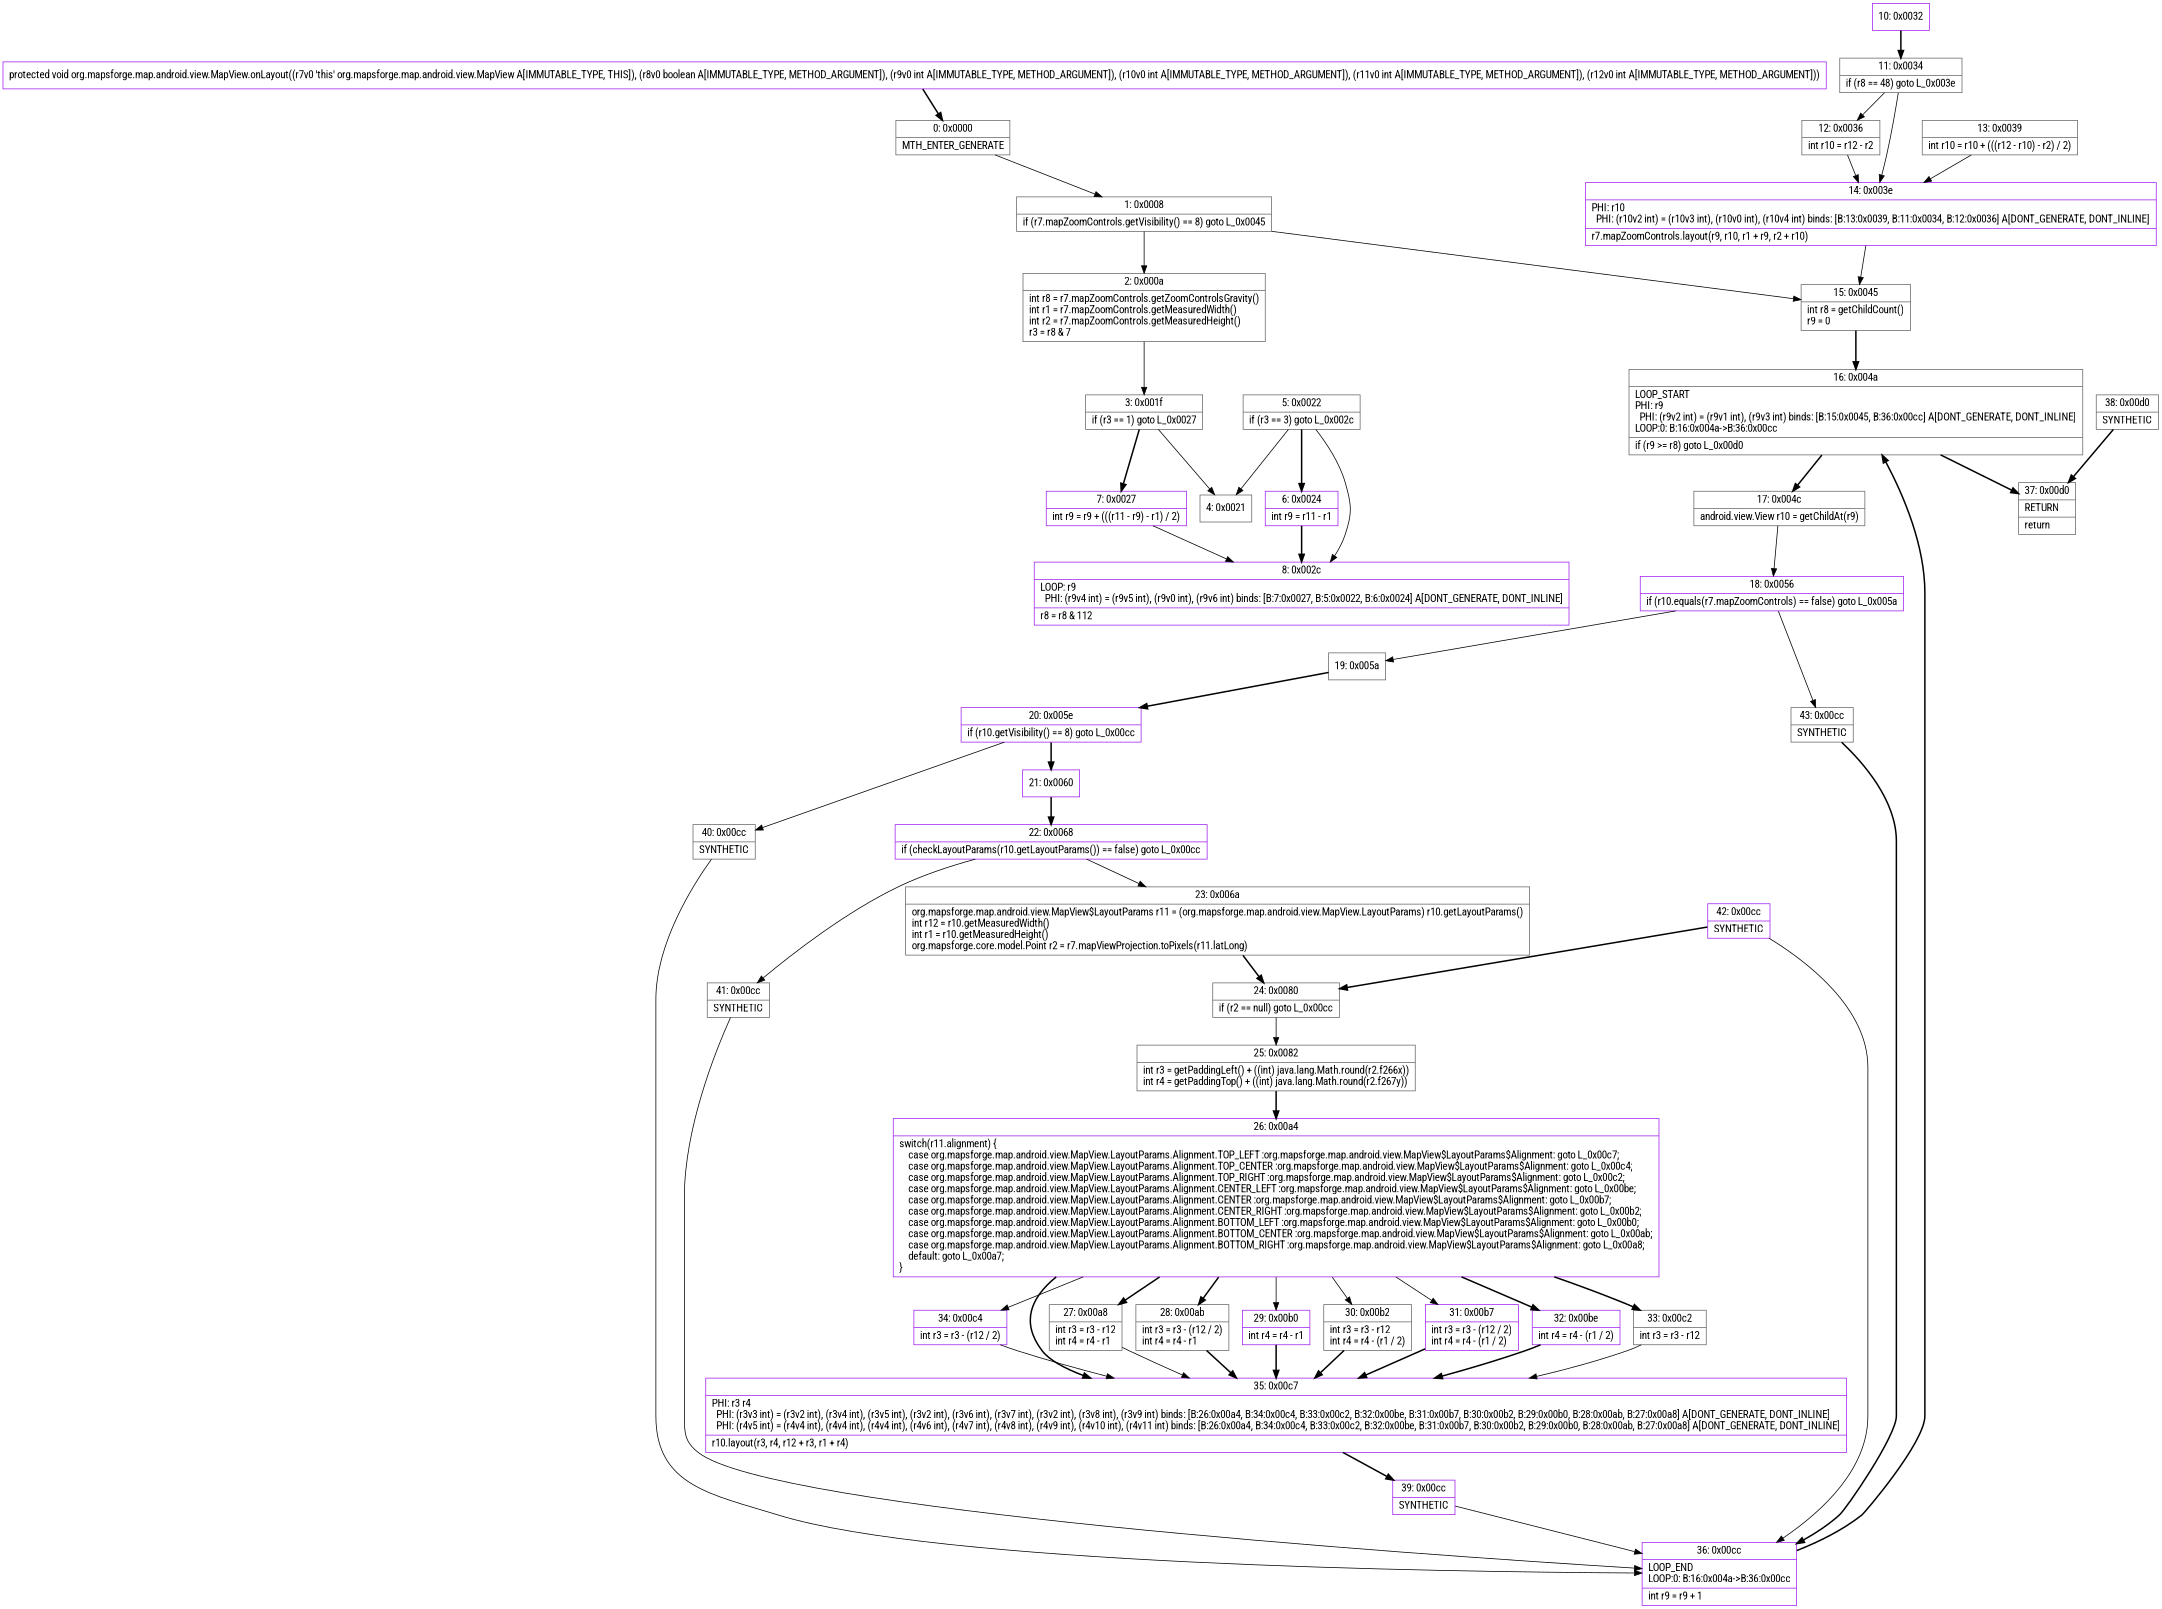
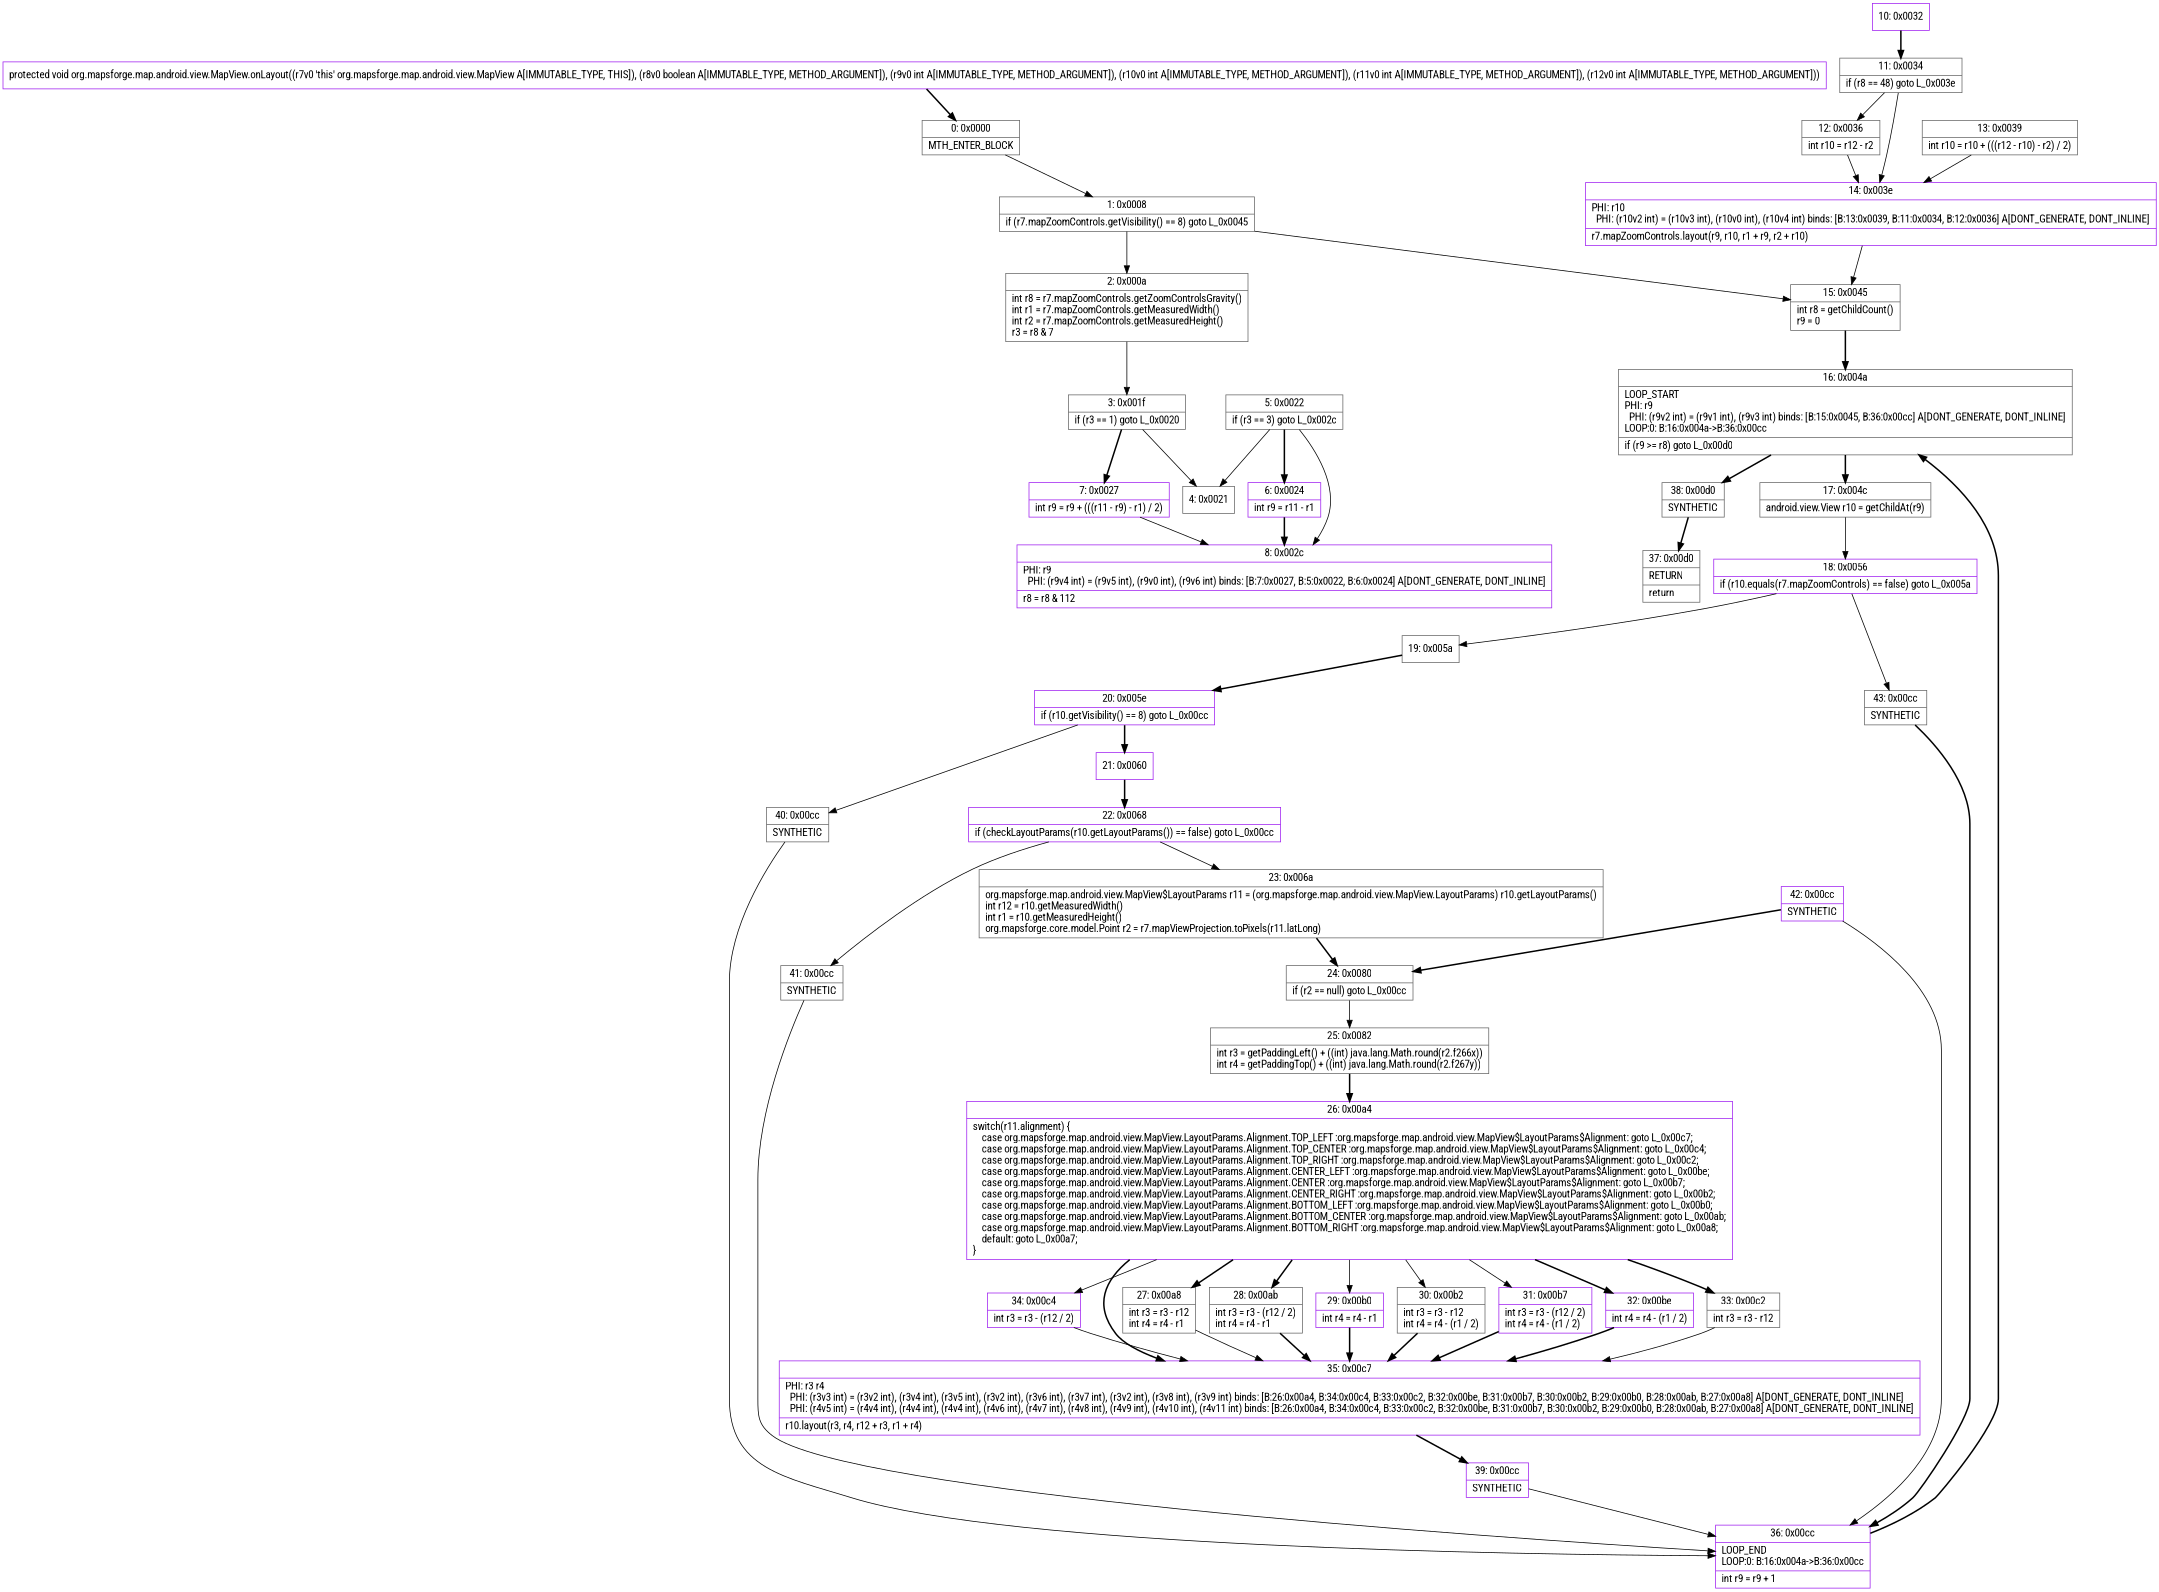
node "0: 0x0000": text "MTH_ENTER_GENERATE" -> "MTH_ENTER_BLOCK"
node "3: 0x001f": text "if (r3 == 1) goto L_0x0027" -> "if (r3 == 1) goto L_0x0020"
edge "16: 0x004a" -> "37: 0x00d0": now "16: 0x004a" -> "38: 0x00d0"
node "8: 0x002c": text "LOOP: r9" -> "PHI: r9"
